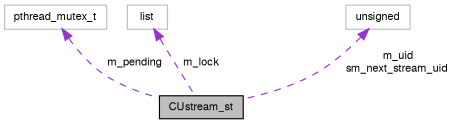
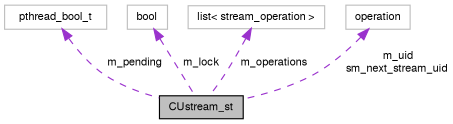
node "pthread_mutex_t": label "pthread_mutex_t" -> "pthread_bool_t"
node "list": label "list" -> "bool"
node "list< stream_operation >": added
node "unsigned": label "unsigned" -> "operation"
